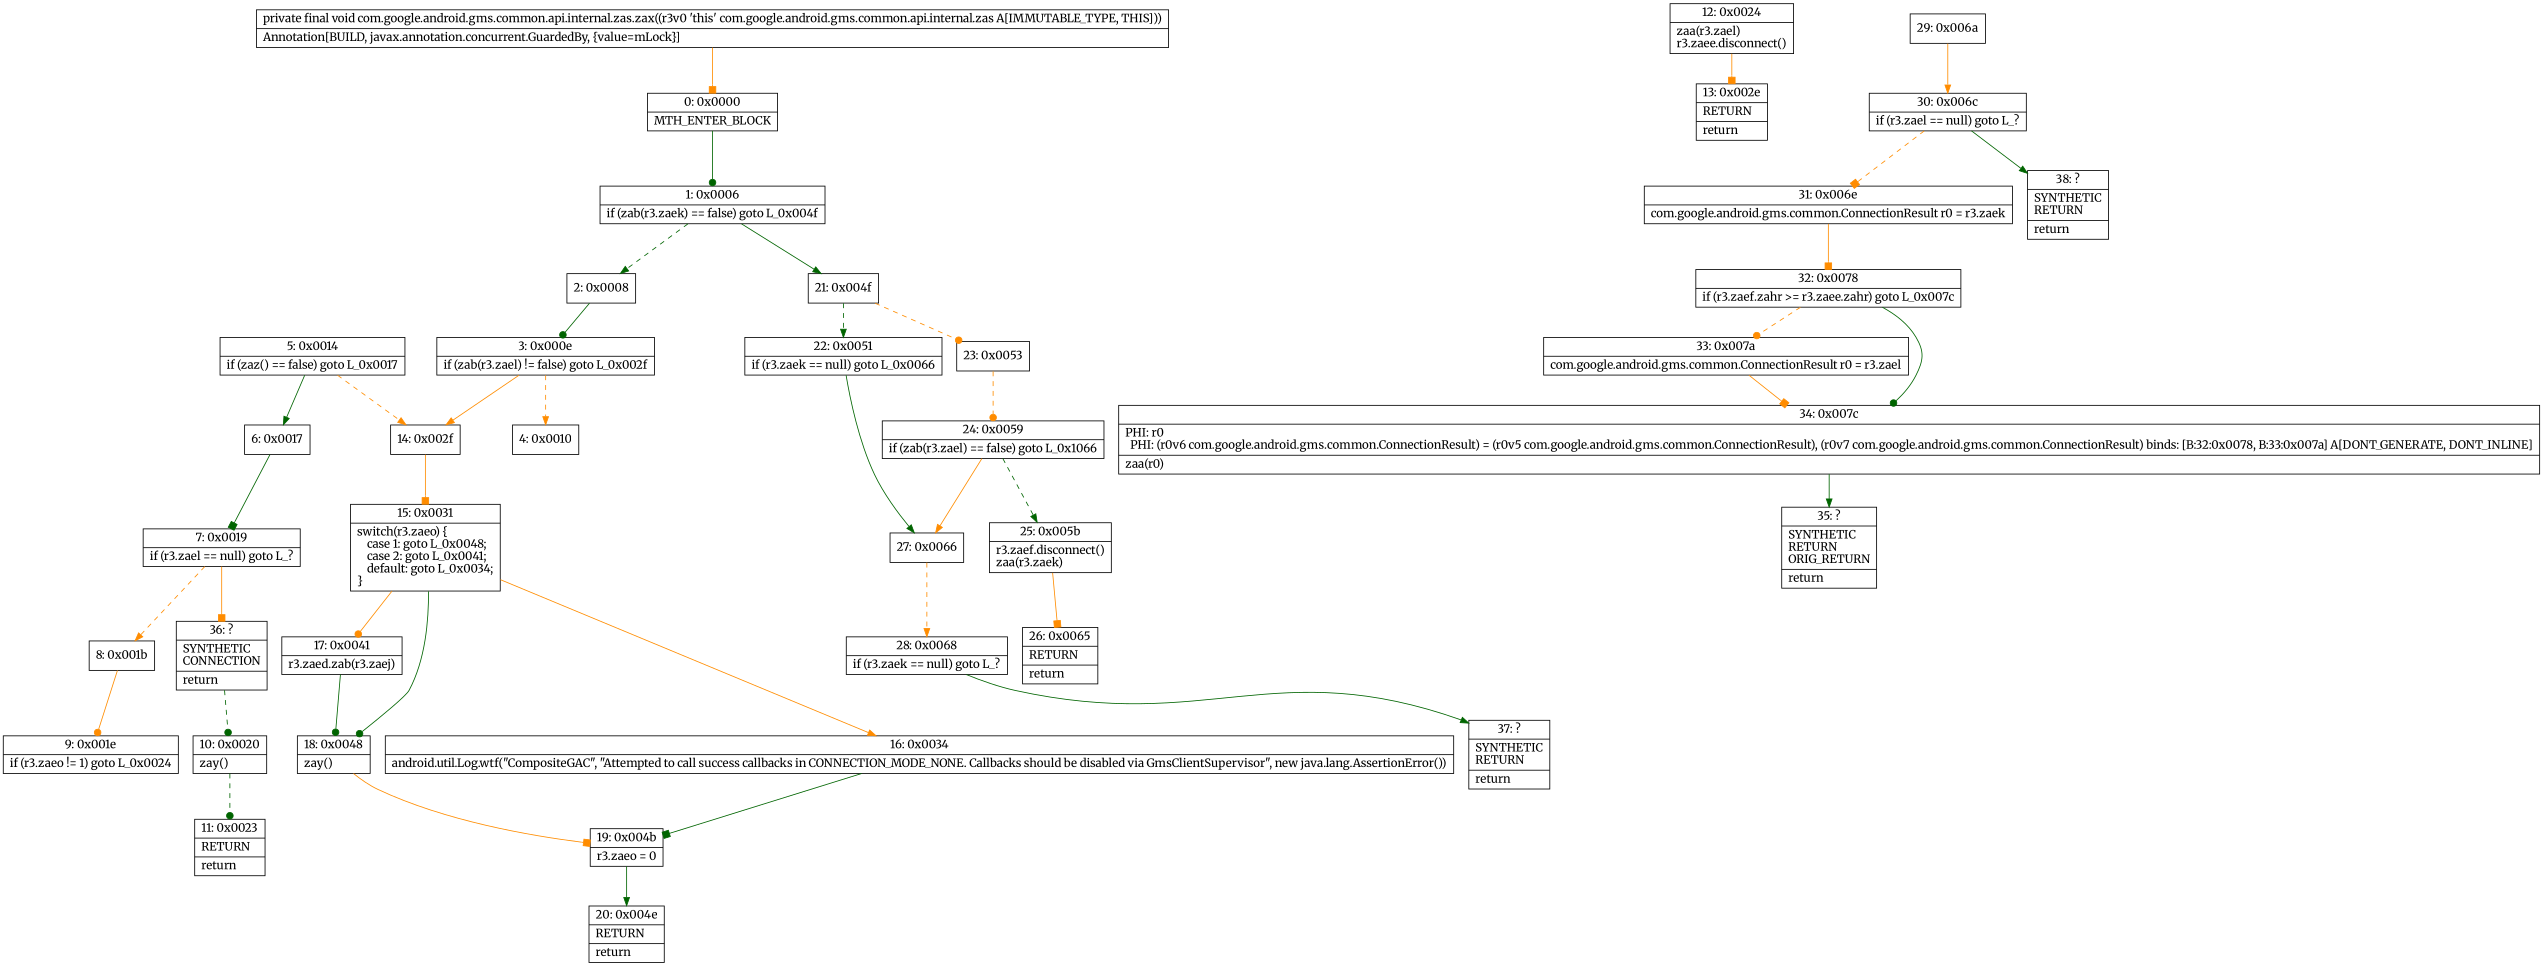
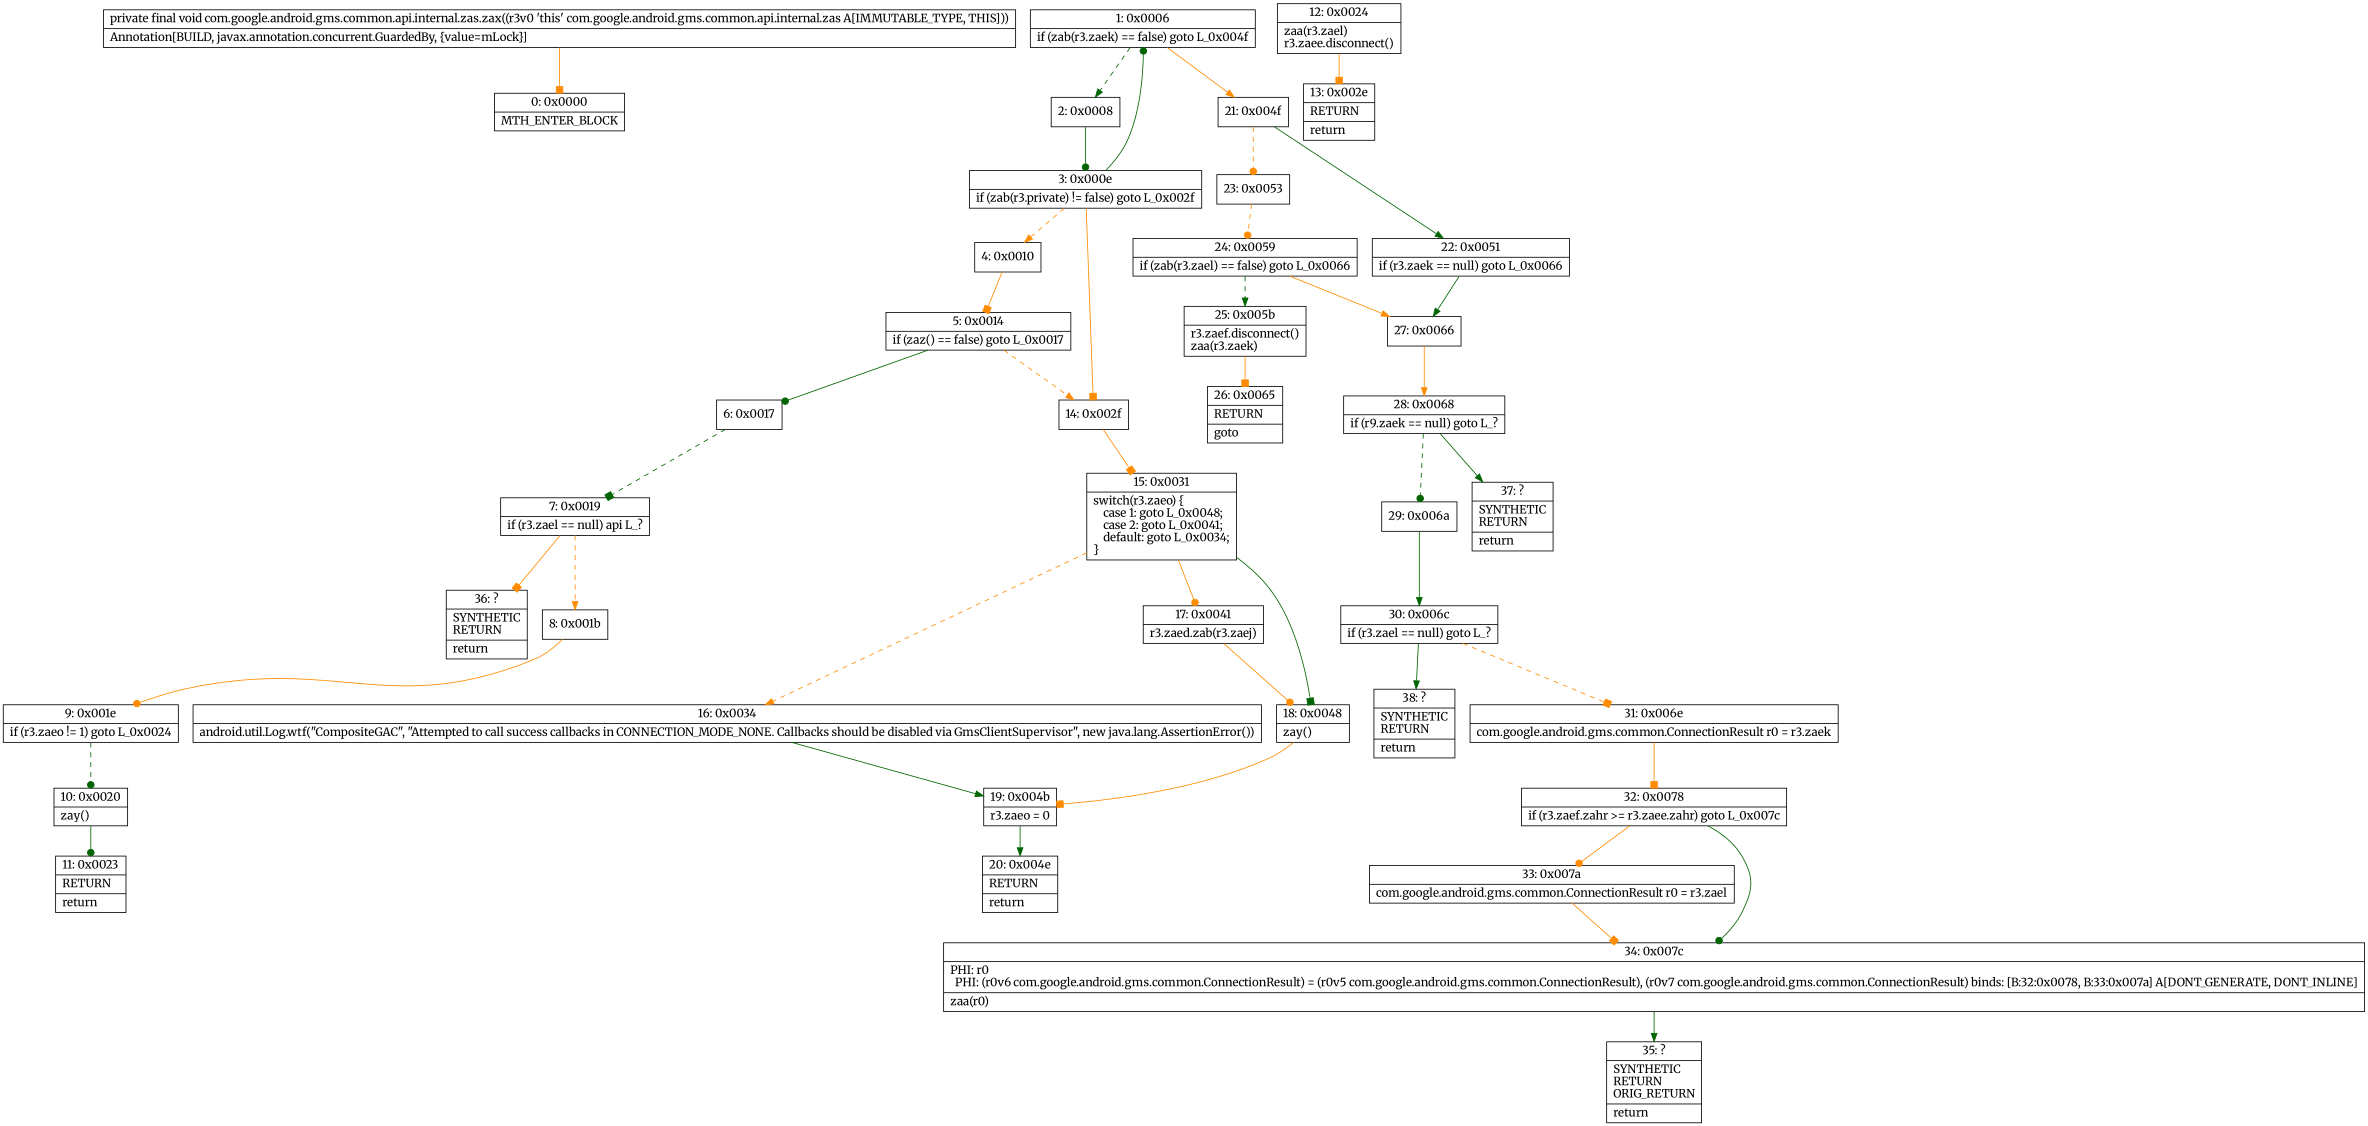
edge "29: 0x006a" -> "30: 0x006c": color darkorange -> darkgreen
edge "0: 0x0000" -> "1: 0x0006": now "3: 0x000e" -> "1: 0x0006"
edge "1: 0x0006" -> "21: 0x004f": color darkgreen -> darkorange
edge "4: 0x0010" -> "5: 0x0014": added
edge "21: 0x004f" -> "22: 0x0051": style dashed -> solid
edge "32: 0x0078" -> "33: 0x007a": style dashed -> solid
node "3: 0x000e": text "if (zab(r3.zael) != false) goto L_0x002f" -> "if (zab(r3.private) != false) goto L_0x002f"
edge "5: 0x0014" -> "6: 0x0017": arrowhead normal -> dot
edge "3: 0x000e" -> "14: 0x002f": arrowhead normal -> box
node "24: 0x0059": text "if (zab(r3.zael) == false) goto L_0x1066" -> "if (zab(r3.zael) == false) goto L_0x0066"
edge "28: 0x0068" -> "29: 0x006a": added
edge "6: 0x0017" -> "7: 0x0019": style solid -> dashed
node "7: 0x0019": text "if (r3.zael == null) goto L_?" -> "if (r3.zael == null) api L_?"
edge "27: 0x0066" -> "28: 0x0068": style dashed -> solid
edge "15: 0x0031" -> "16: 0x0034": style solid -> dashed
node "36: ?": text "CONNECTION" -> "RETURN"
node "28: 0x0068": text "if (r3.zaek == null) goto L_?" -> "if (r9.zaek == null) goto L_?"
edge "15: 0x0031" -> "18: 0x0048": arrowhead dot -> box
node "26: 0x0065": text "return" -> "goto"
edge "17: 0x0041" -> "18: 0x0048": color darkgreen -> darkorange
edge "36: ?" -> "10: 0x0020": now "9: 0x001e" -> "10: 0x0020"
edge "10: 0x0020" -> "11: 0x0023": style dashed -> solid
edge "16: 0x0034" -> "19: 0x004b": arrowhead box -> normal
